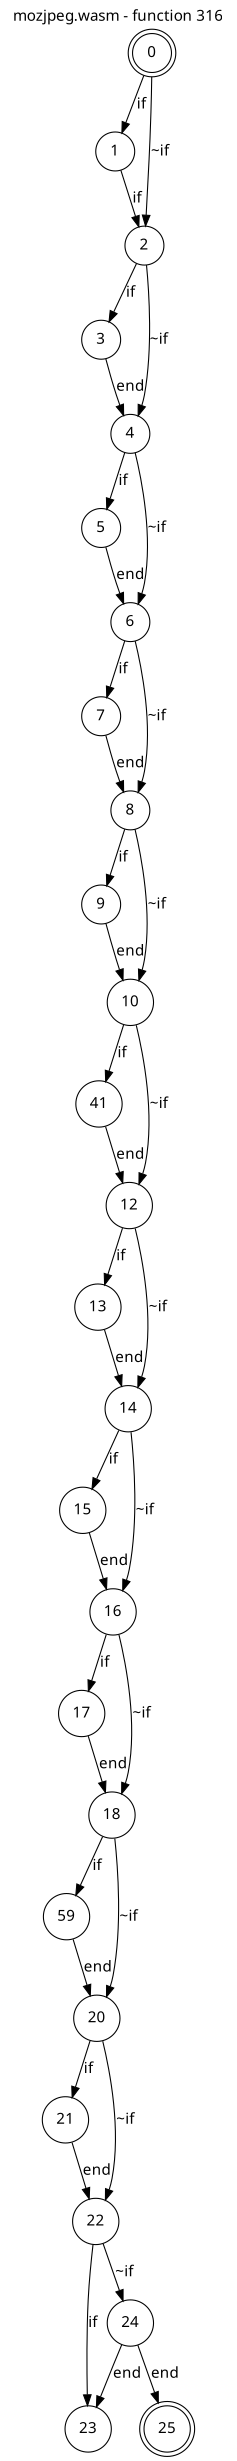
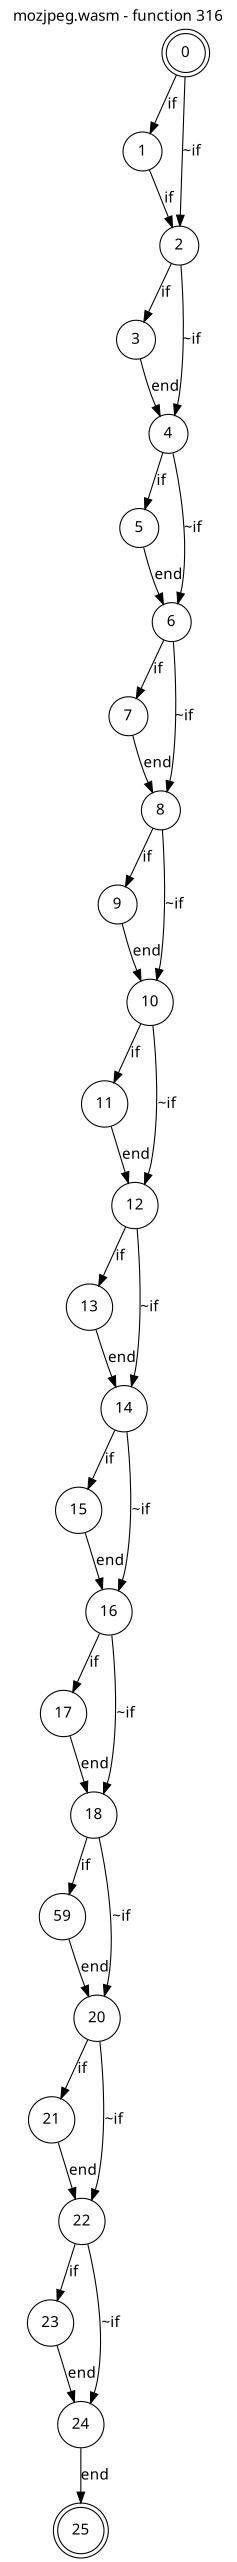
node "41": label "41" -> "11"
edge "24" -> "23": reversed
